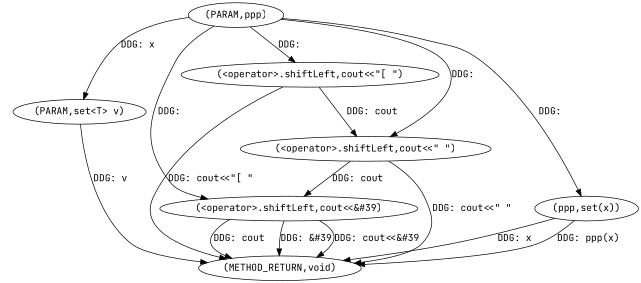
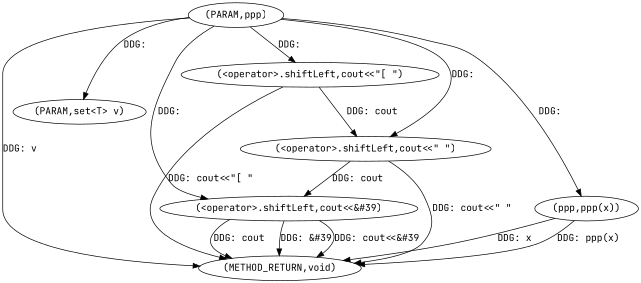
edge "(PARAM,ppp)" -> "(PARAM,set<T> v)": label "DDG: x" -> "DDG: "
node "(ppp,set(x))": label "(ppp,set(x))" -> "(ppp,ppp(x))"
edge "(PARAM,set<T> v)" -> "(METHOD_RETURN,void)": now "(PARAM,ppp)" -> "(METHOD_RETURN,void)"
